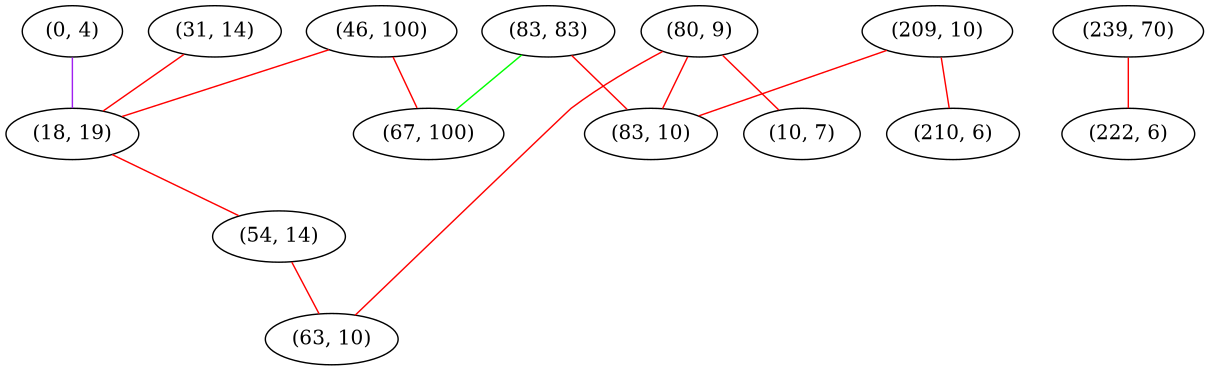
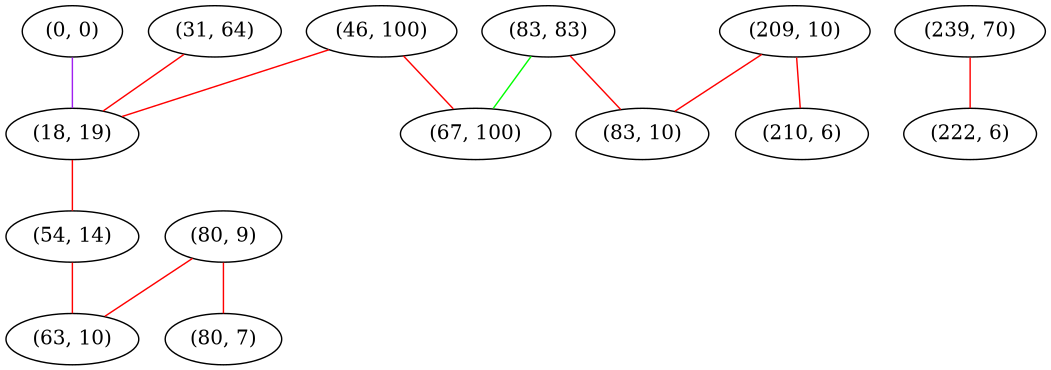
node "(0, 4)": label "(0, 4)" -> "(0, 0)"
node "(31, 14)": label "(31, 14)" -> "(31, 64)"
edge "(80, 9)" -- "(83, 10)": removed
node "(10, 7)": label "(10, 7)" -> "(80, 7)"
